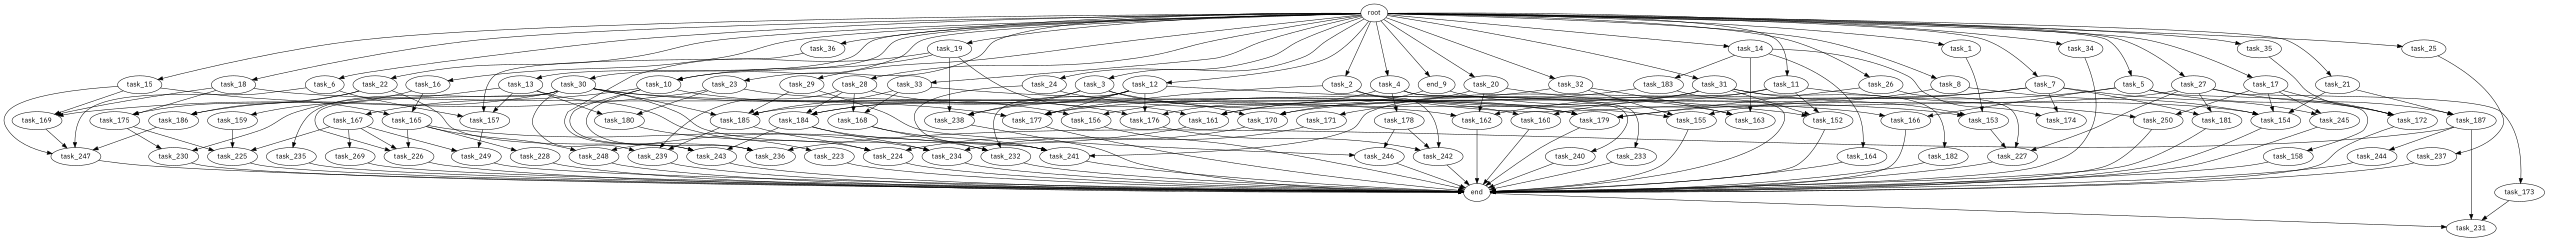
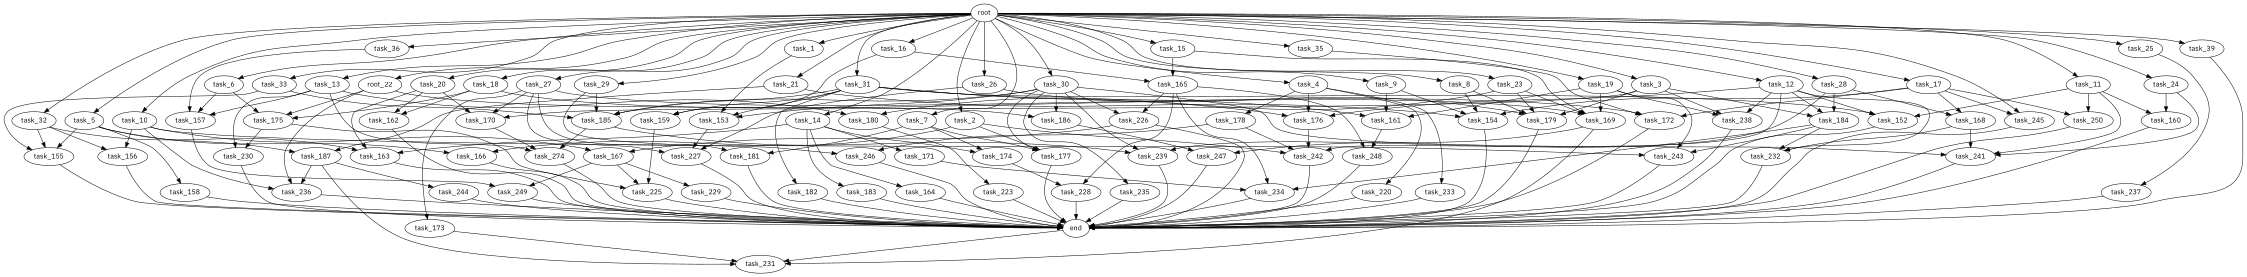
node "task_34": label "task_34" -> "task_39"
edge "task_19" -> "task_10": now "task_19" -> "task_169"
node "task_22": label "task_22" -> "root_22"
node "end_9": label "end_9" -> "task_9"
edge "task_7" -> "task_162": removed
edge "task_6" -> "task_247": now "task_6" -> "task_175"
edge "task_7" -> "task_245": now "root" -> "task_245"
edge "task_15" -> "task_247": removed
edge "task_183" -> "task_171": now "task_14" -> "task_171"
edge "task_33" -> "task_168": now "task_17" -> "task_168"
edge "task_12" -> "task_177": now "task_12" -> "task_242"
edge "task_31" -> "task_159": added
edge "task_28" -> "task_176": now "task_31" -> "task_176"
edge "task_167" -> "task_226": reversed
node "task_269": label "task_269" -> "task_229"
node "task_224": label "task_224" -> "task_274"
node "task_240": label "task_240" -> "task_220"
edge "task_174" -> "task_228": added
edge "task_163" -> "end": added
edge "task_236" -> "end": added
edge "task_169" -> "task_231": added
